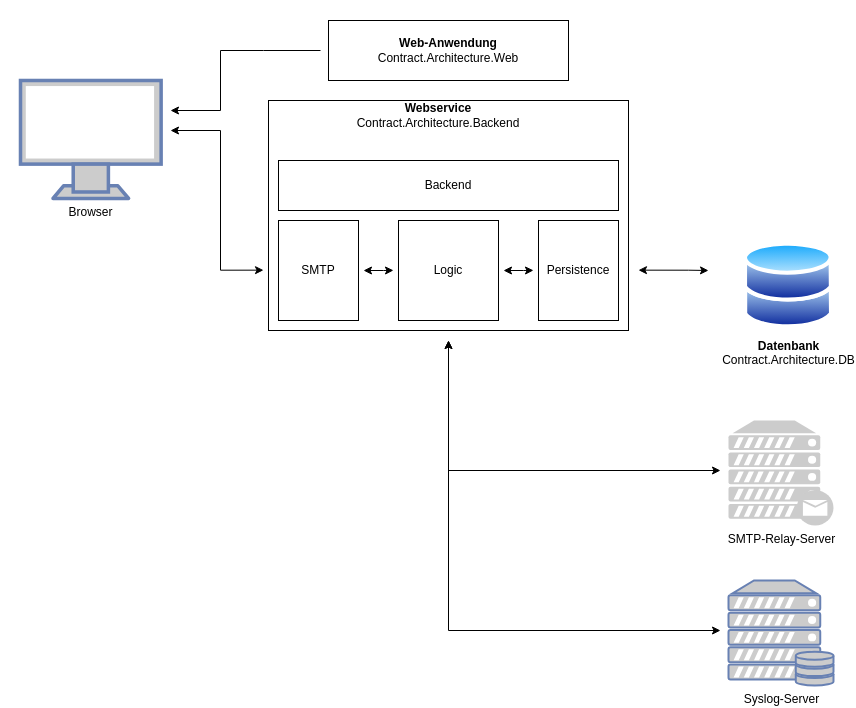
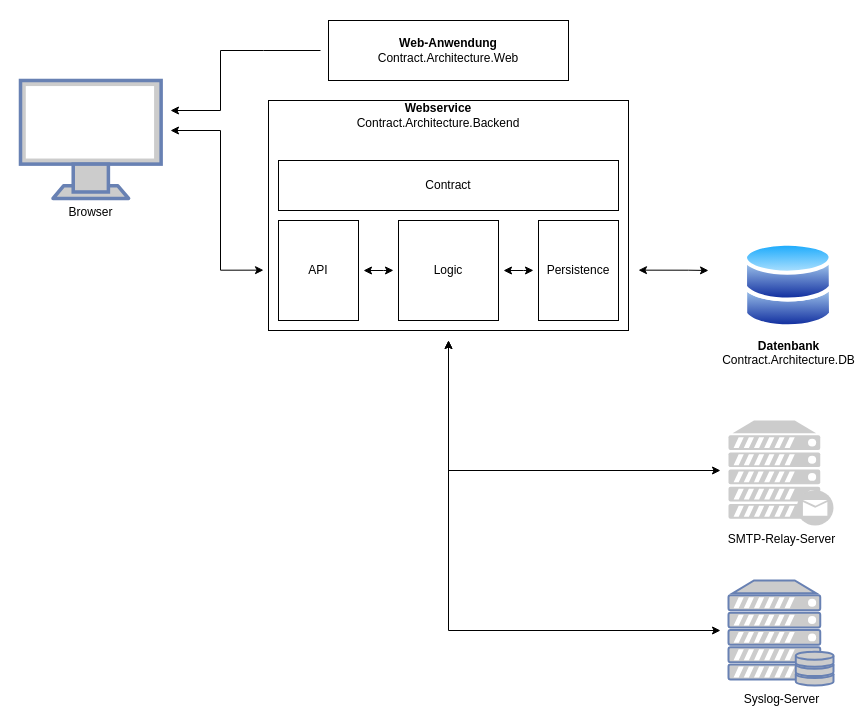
node "Backend": label "Backend" -> "Contract"
node "SMTP": label "SMTP" -> "API"
